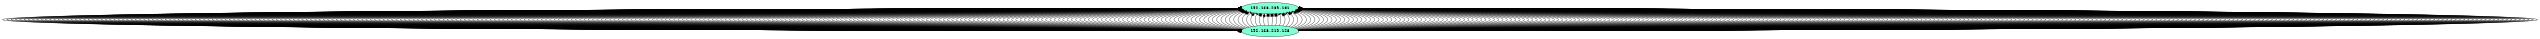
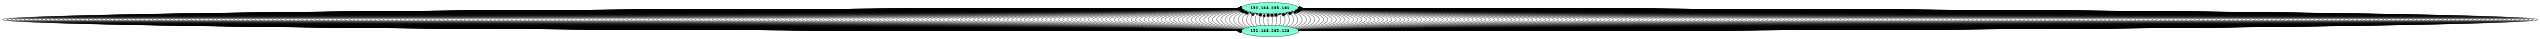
node "192.168.219.128": label "192.168.219.128" -> "192.168.209.128"
